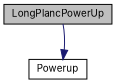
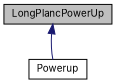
edge "LongPlancPowerUp" -> "Powerup": reversed
